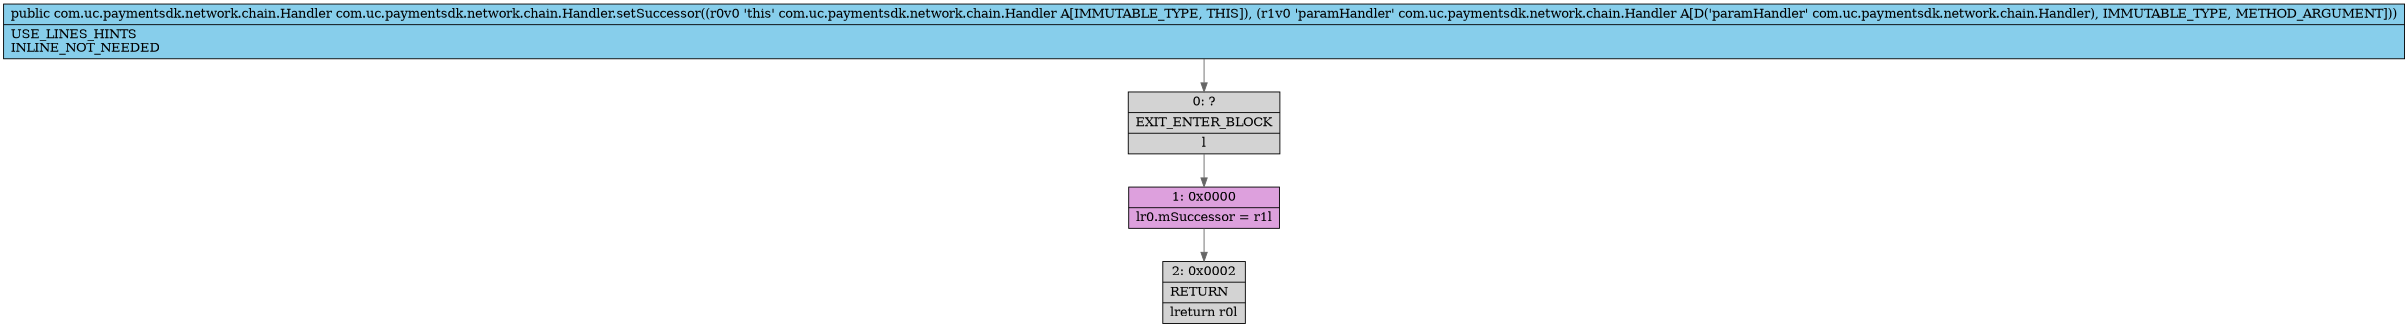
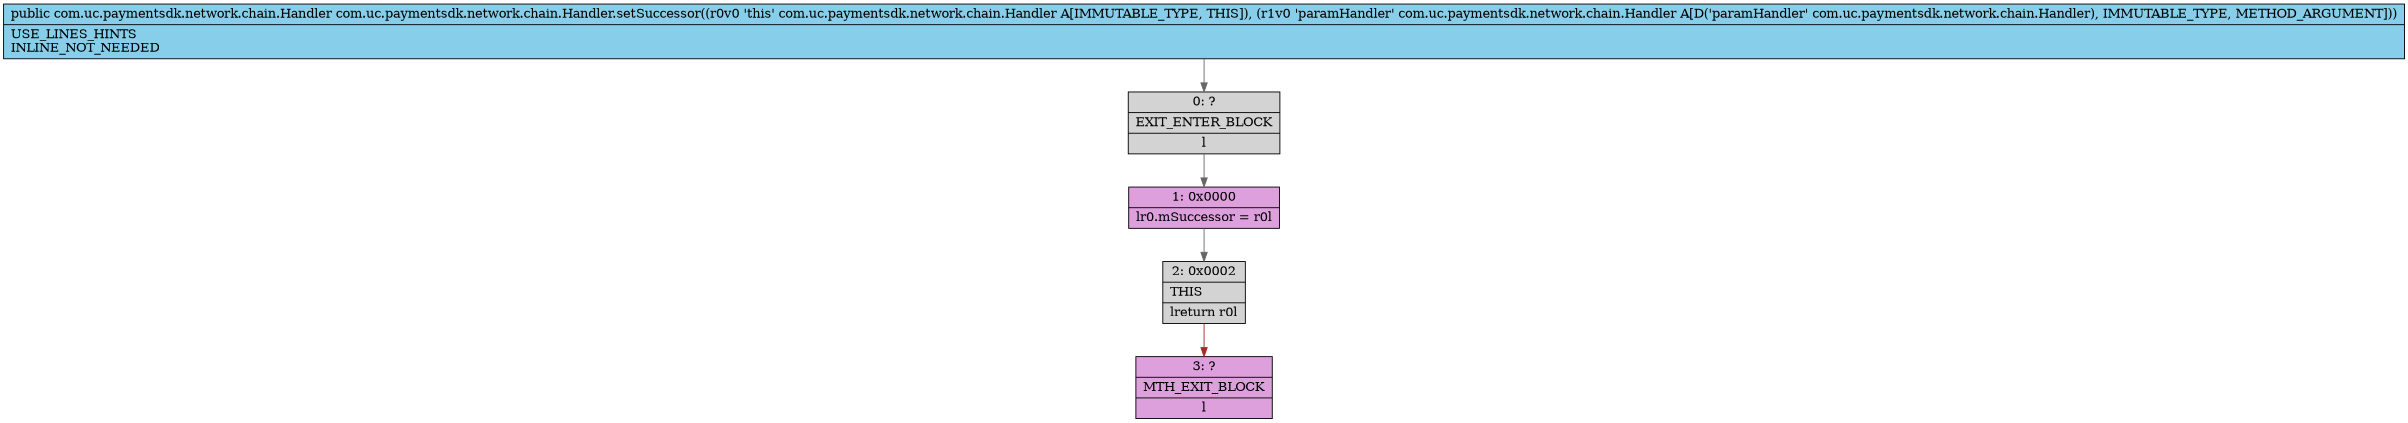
node "1: 0x0000": text "lr0.mSuccessor = r1l" -> "lr0.mSuccessor = r0l"
node "2: 0x0002": text "RETURN" -> "THIS"
node "3: ?": added
